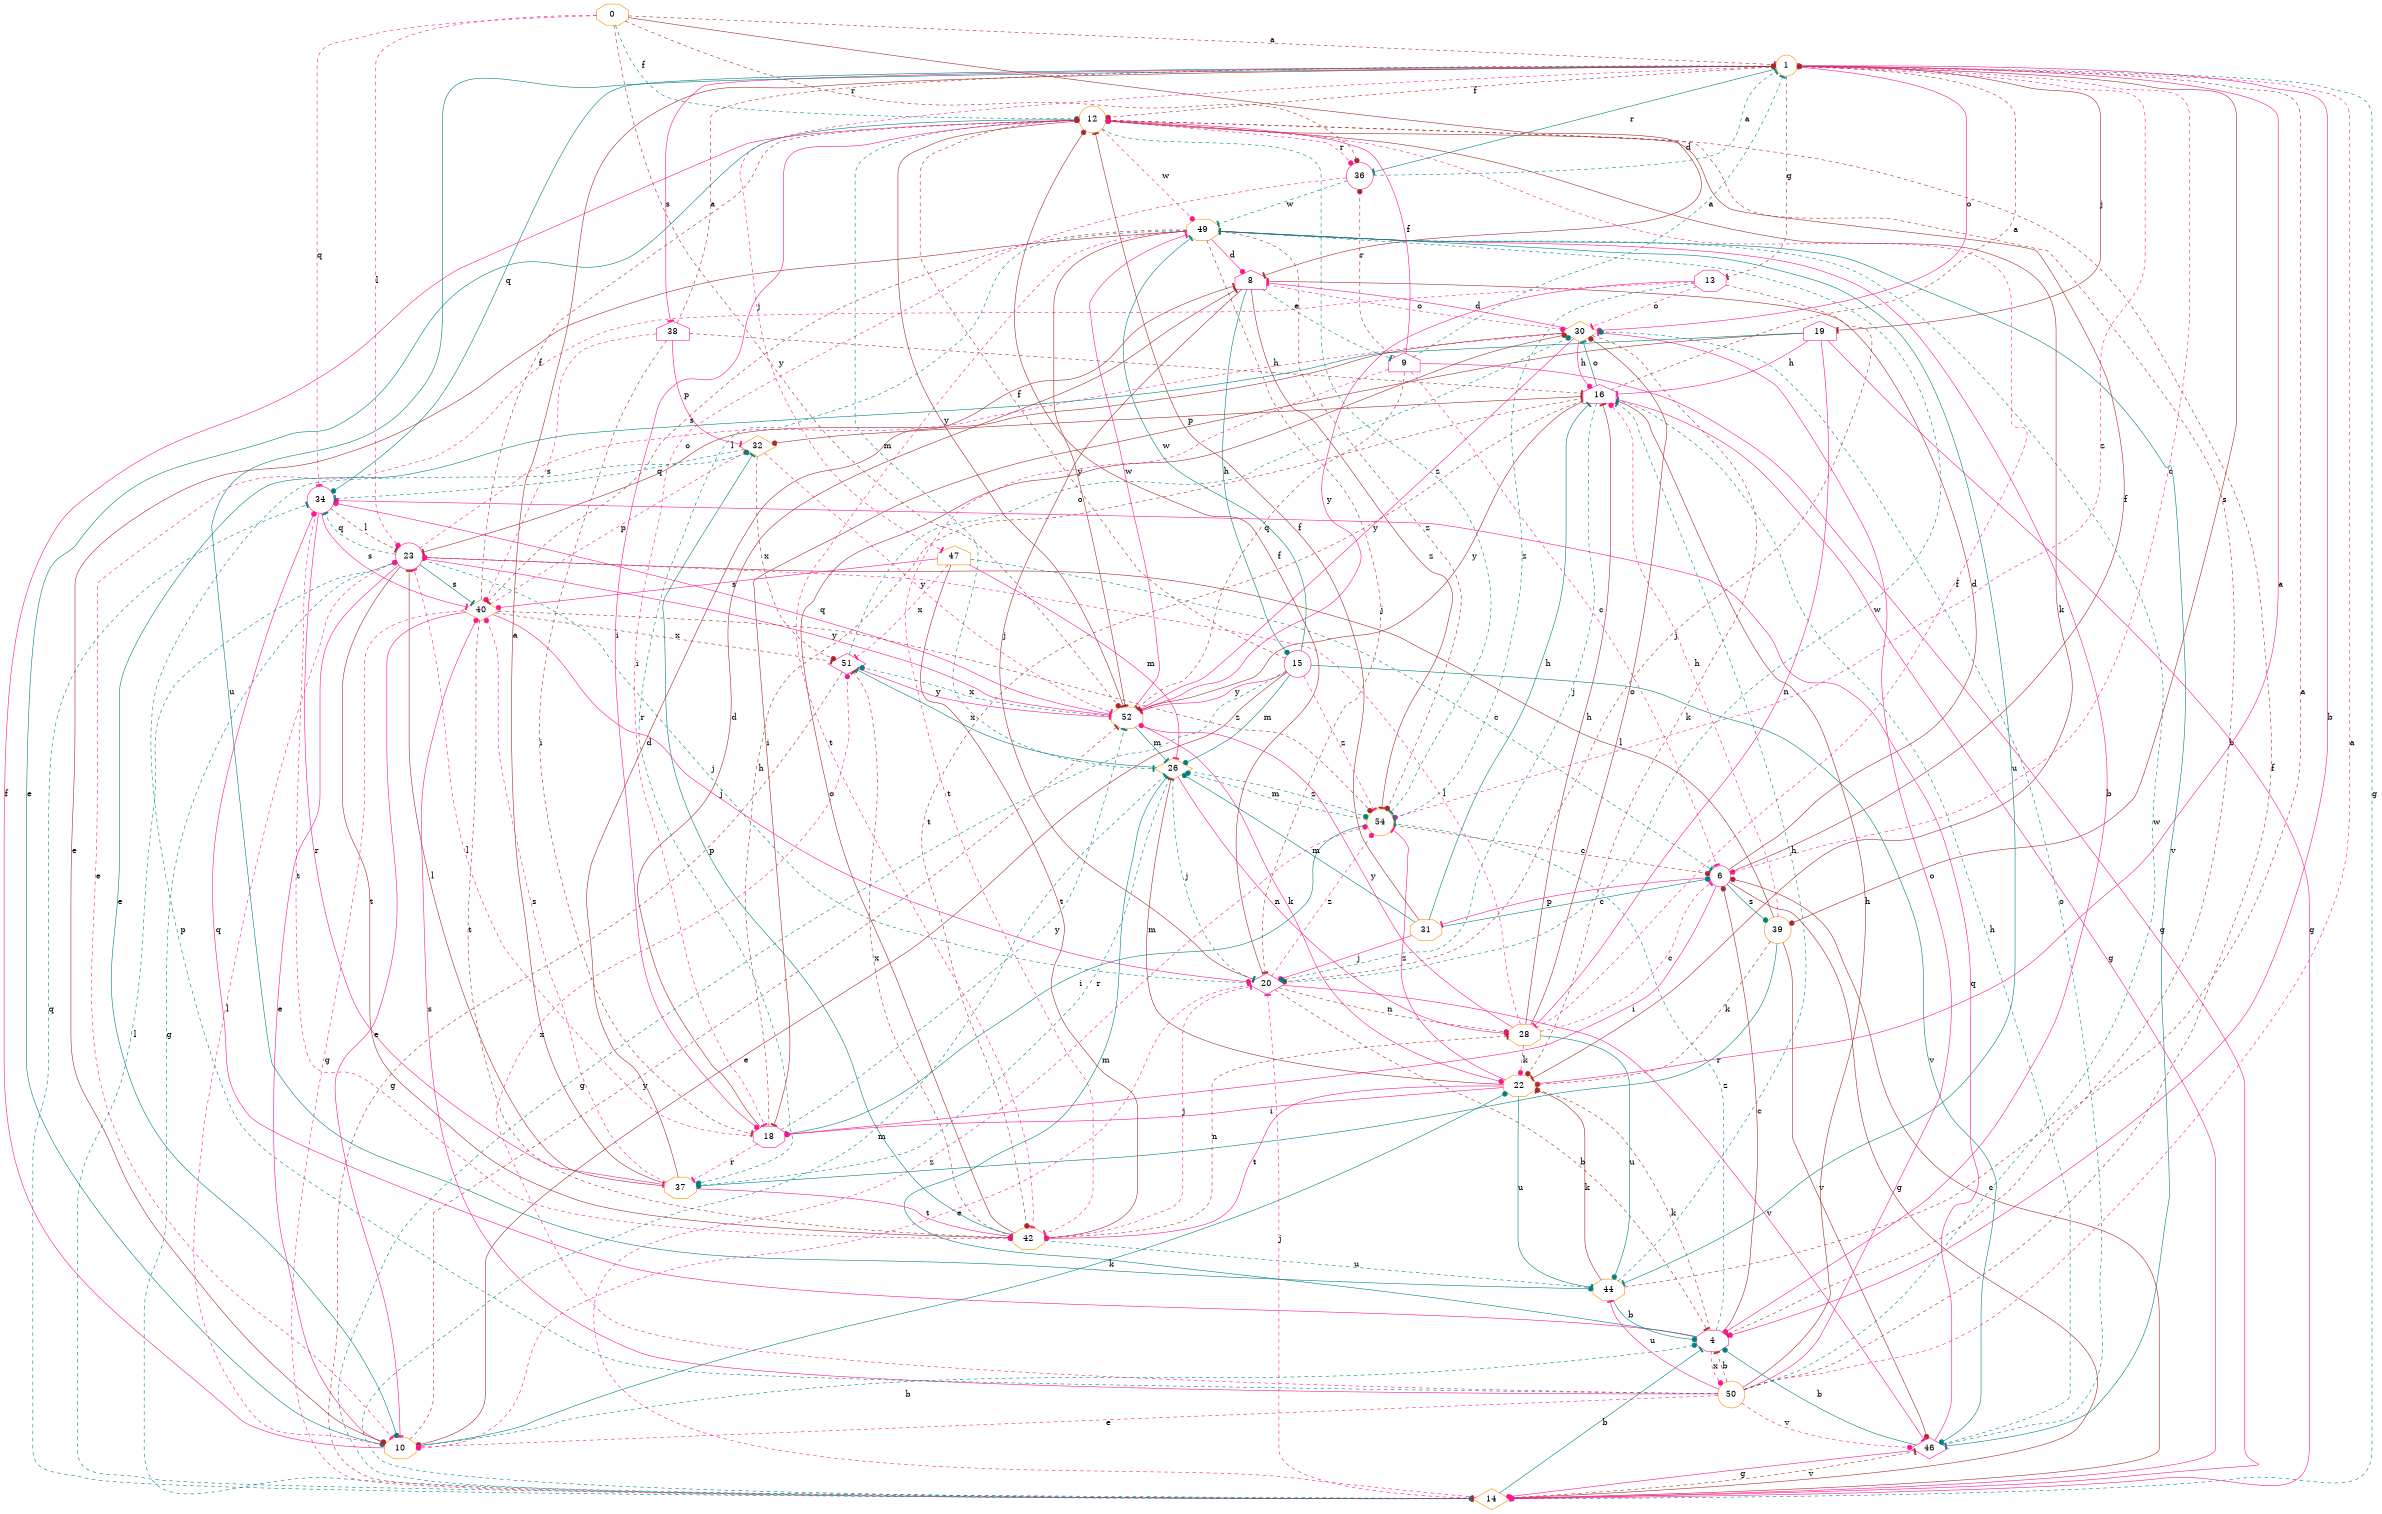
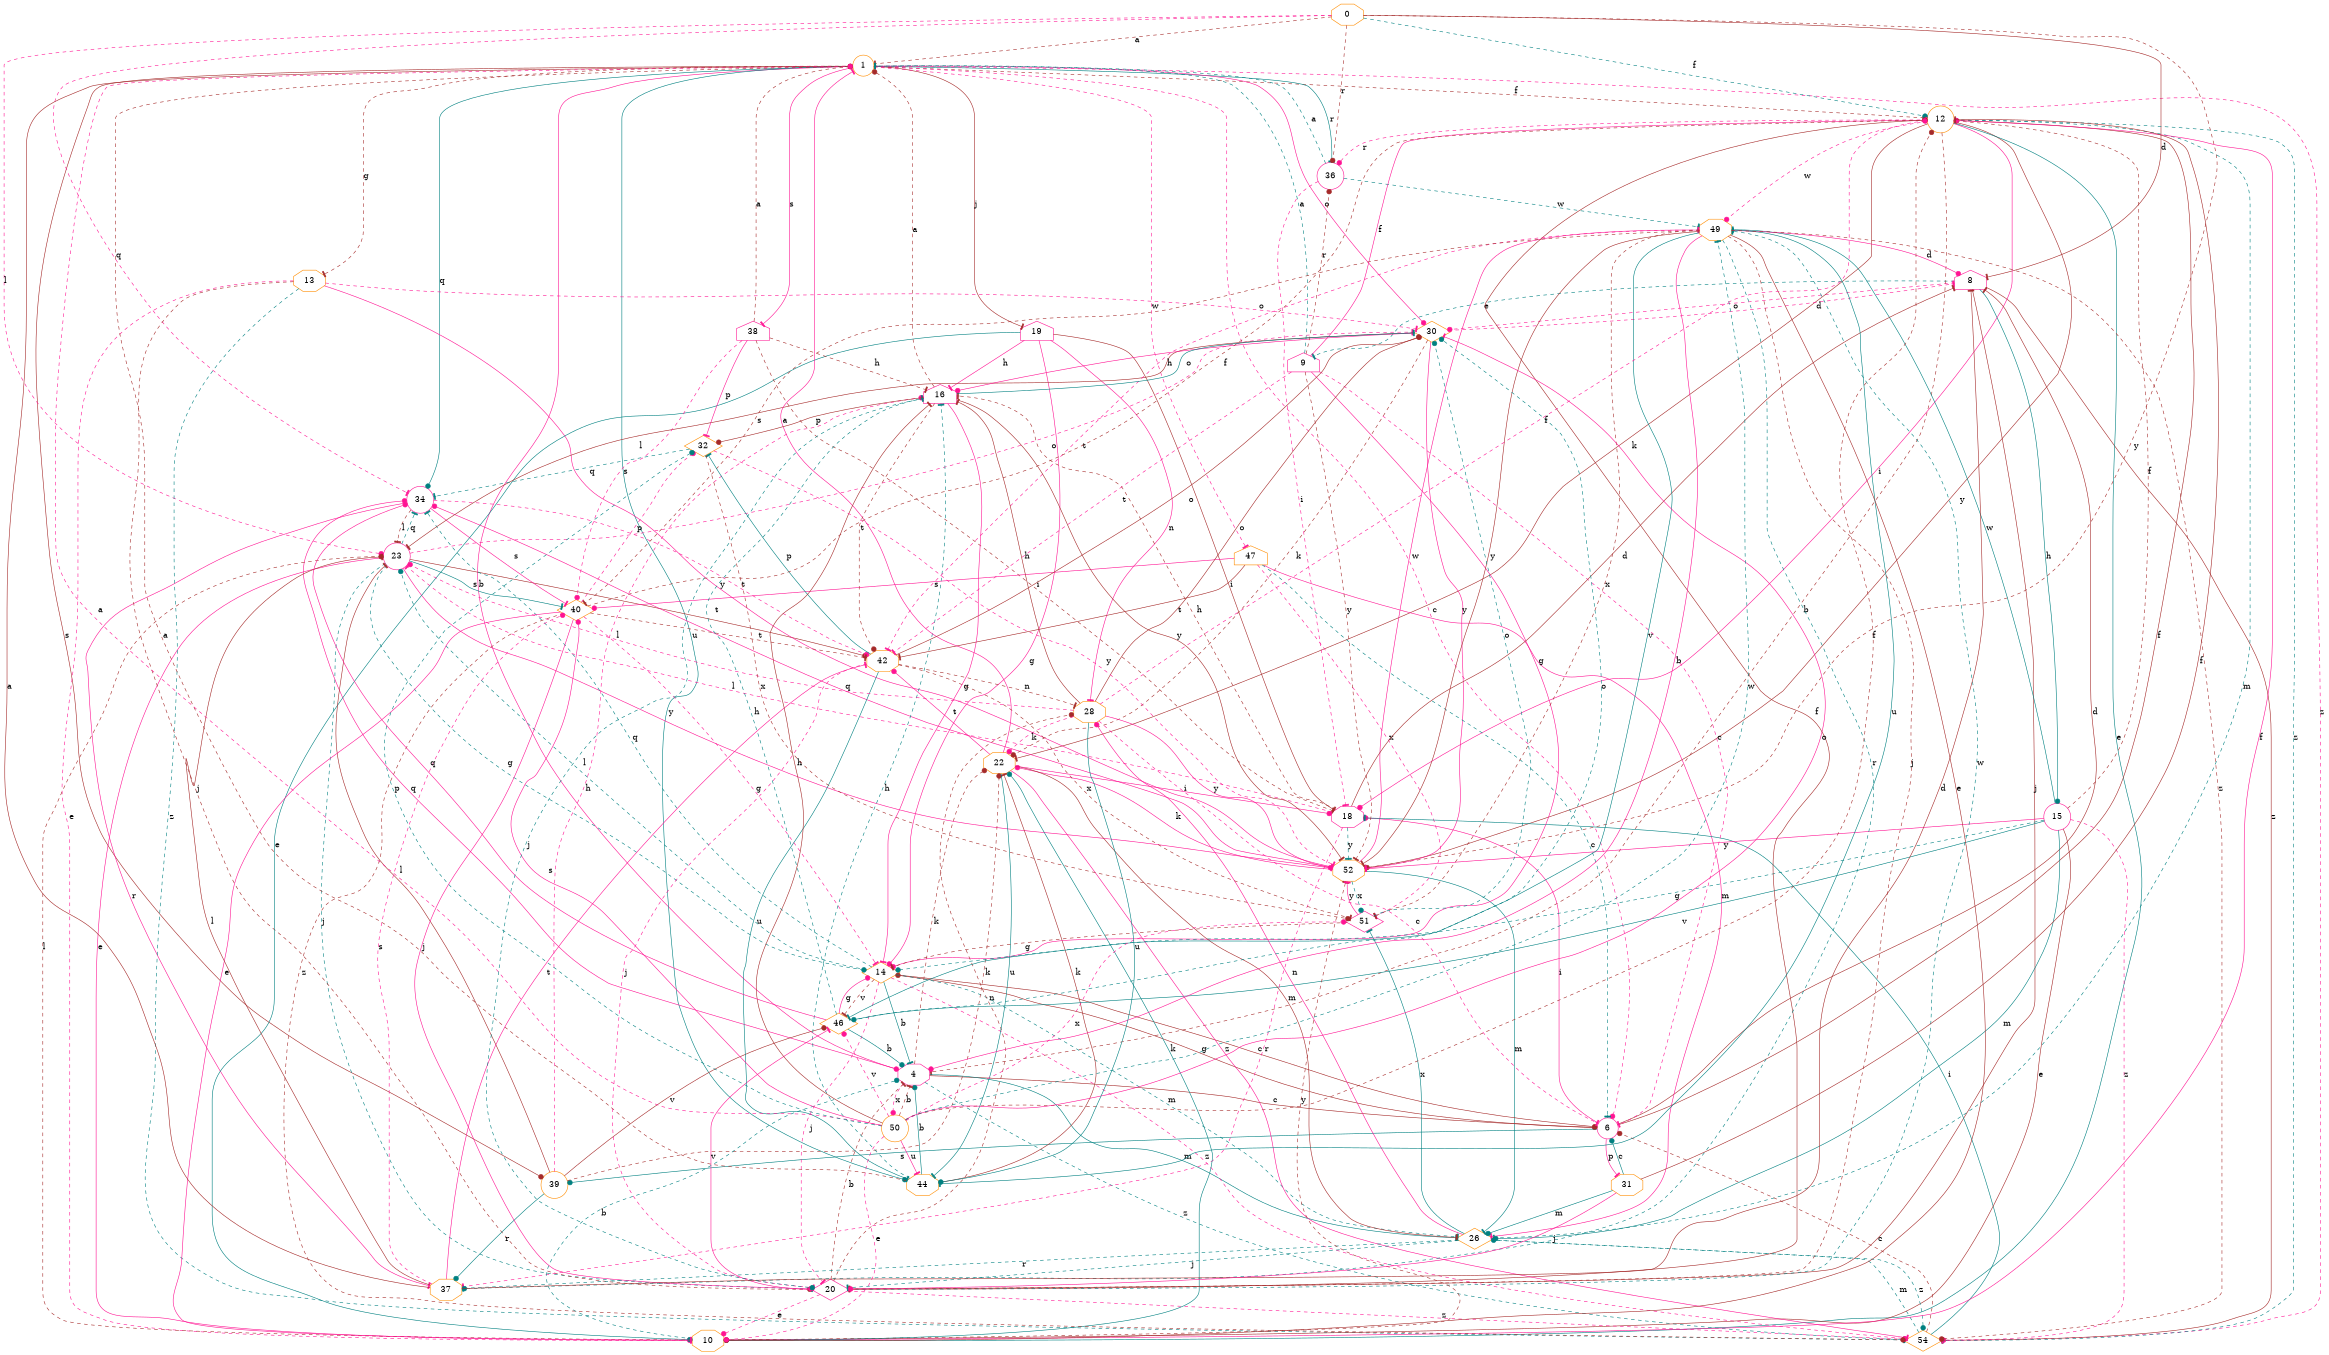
node "13": color deeppink -> darkorange
edge "30" -> "8": style solid -> dashed
edge "1" -> "47": label "j" -> "w"
edge "9" -> "52": label "q" -> "y"
edge "40" -> "51": now "49" -> "51"
edge "31" -> "16": removed, label "h"
node "54": shape circle -> diamond
edge "1" -> "14": removed, label "g"
edge "10" -> "23": color deeppink -> brown
edge "42" -> "44": style dashed -> solid
node "46": color deeppink -> darkorange
